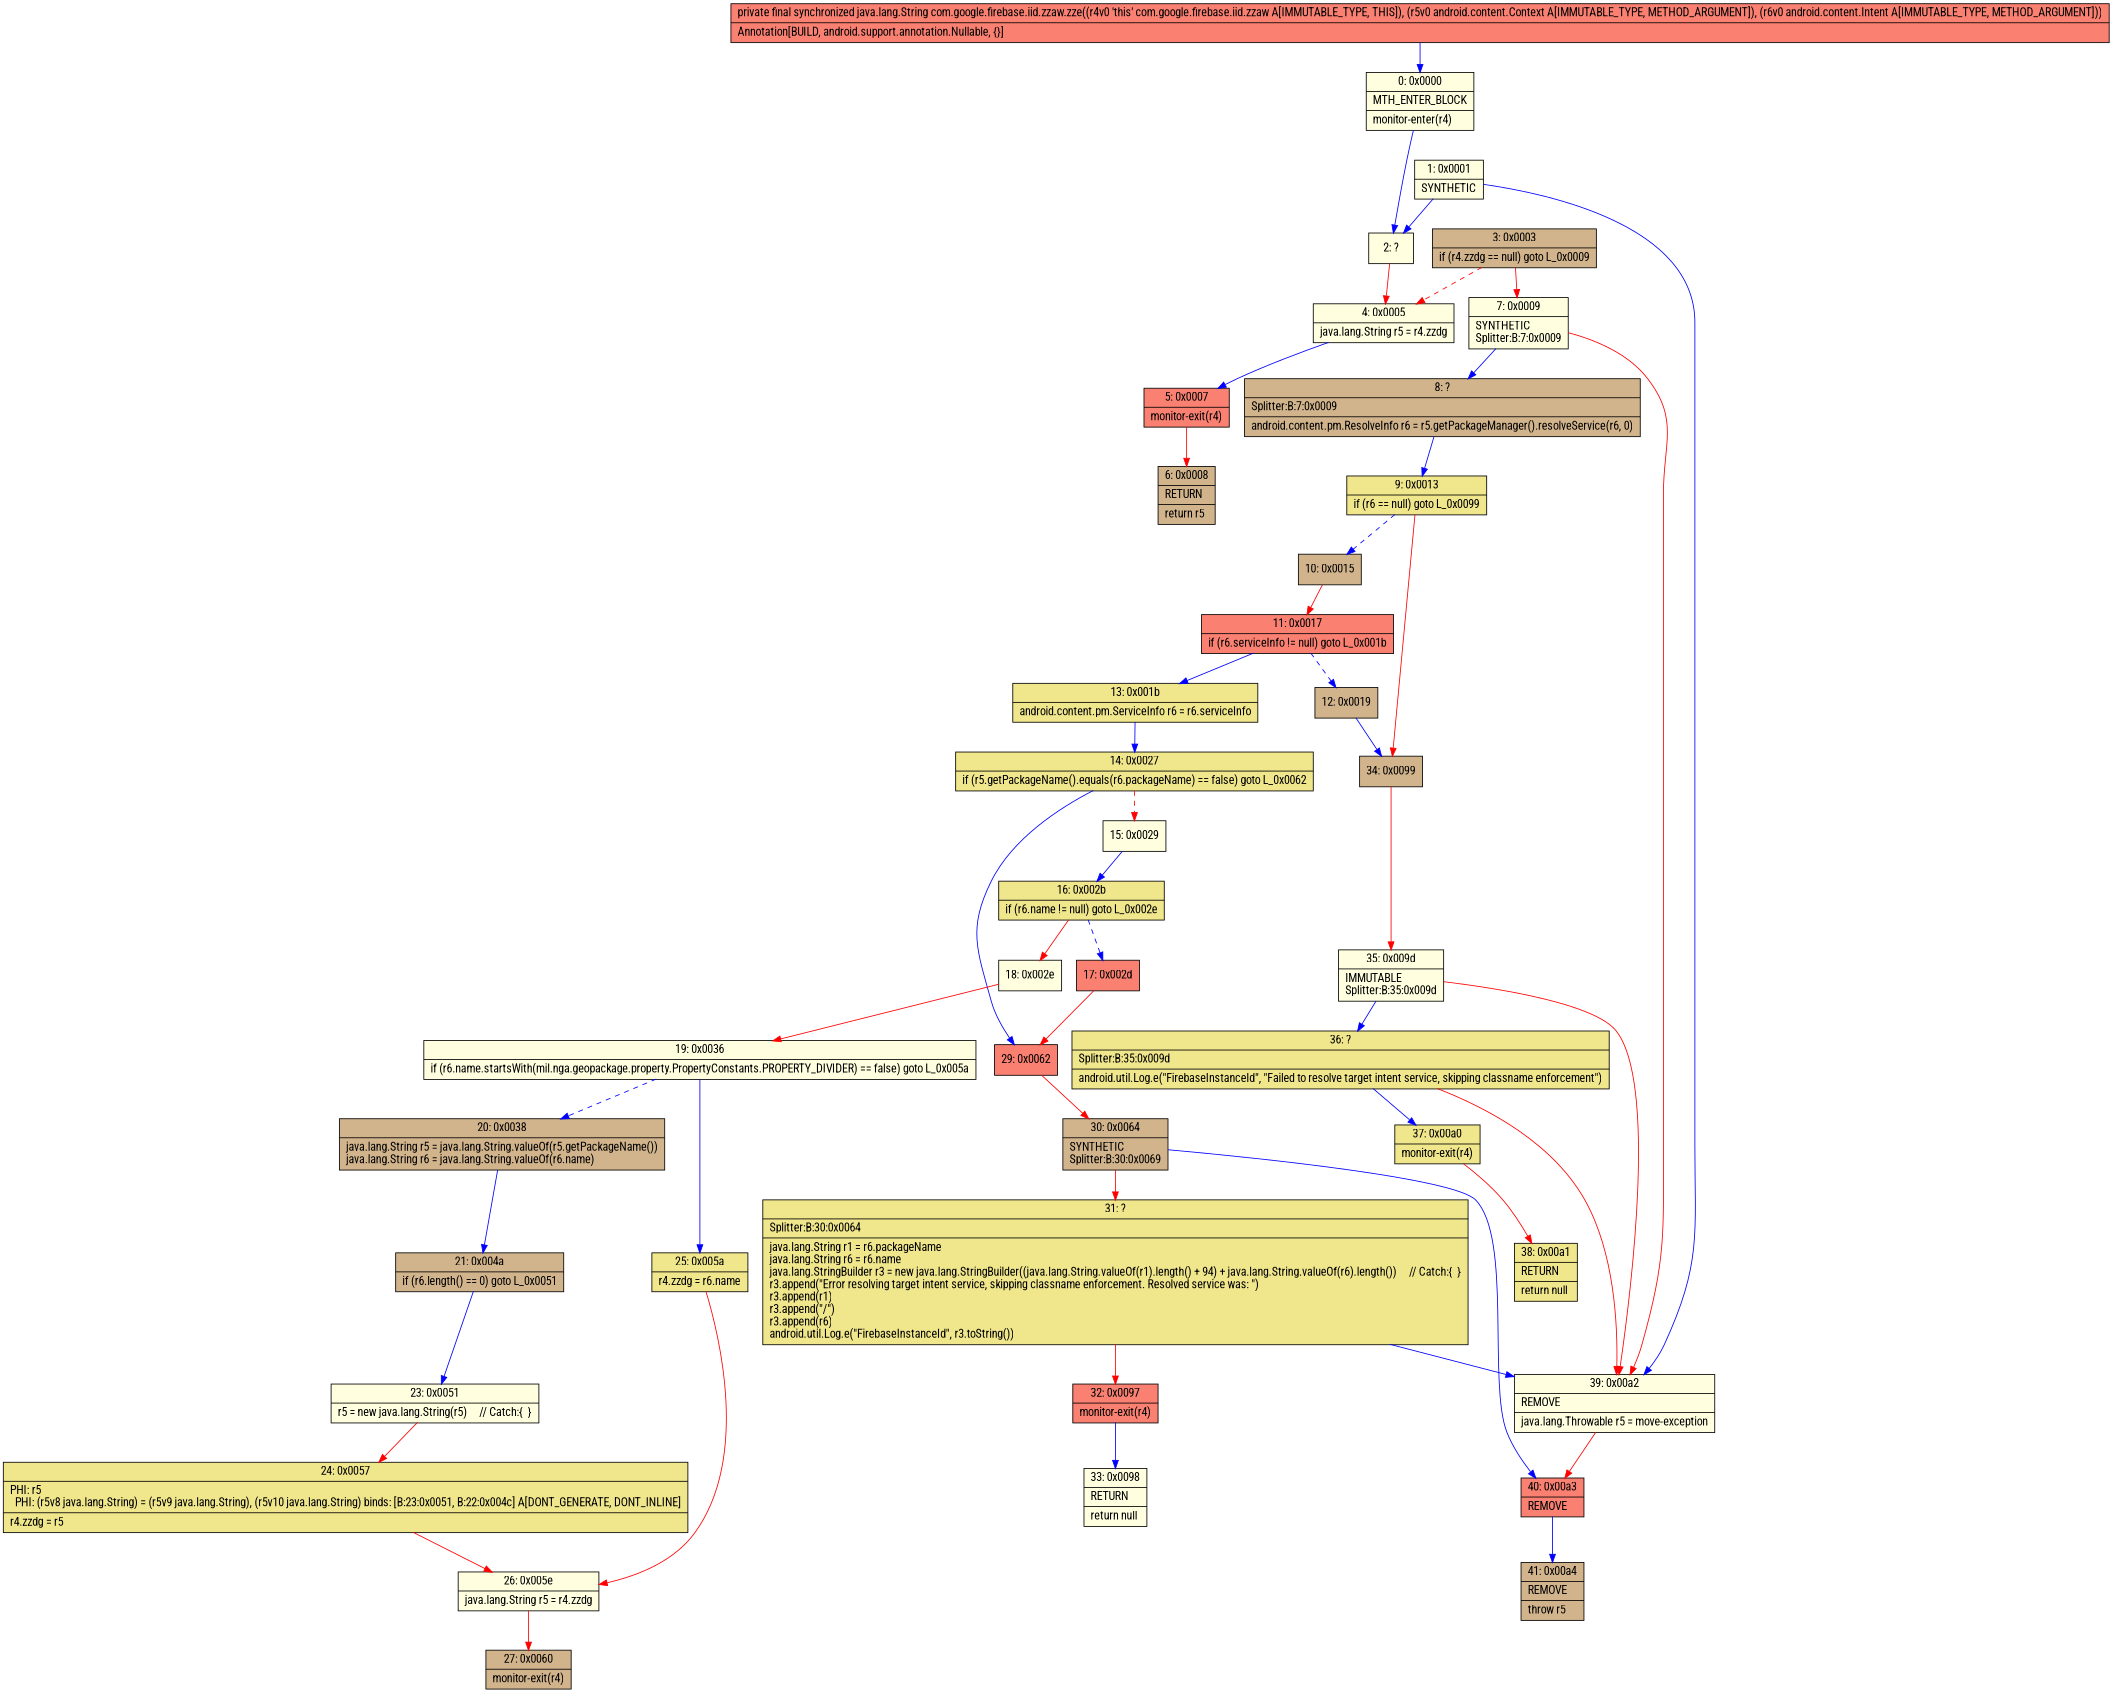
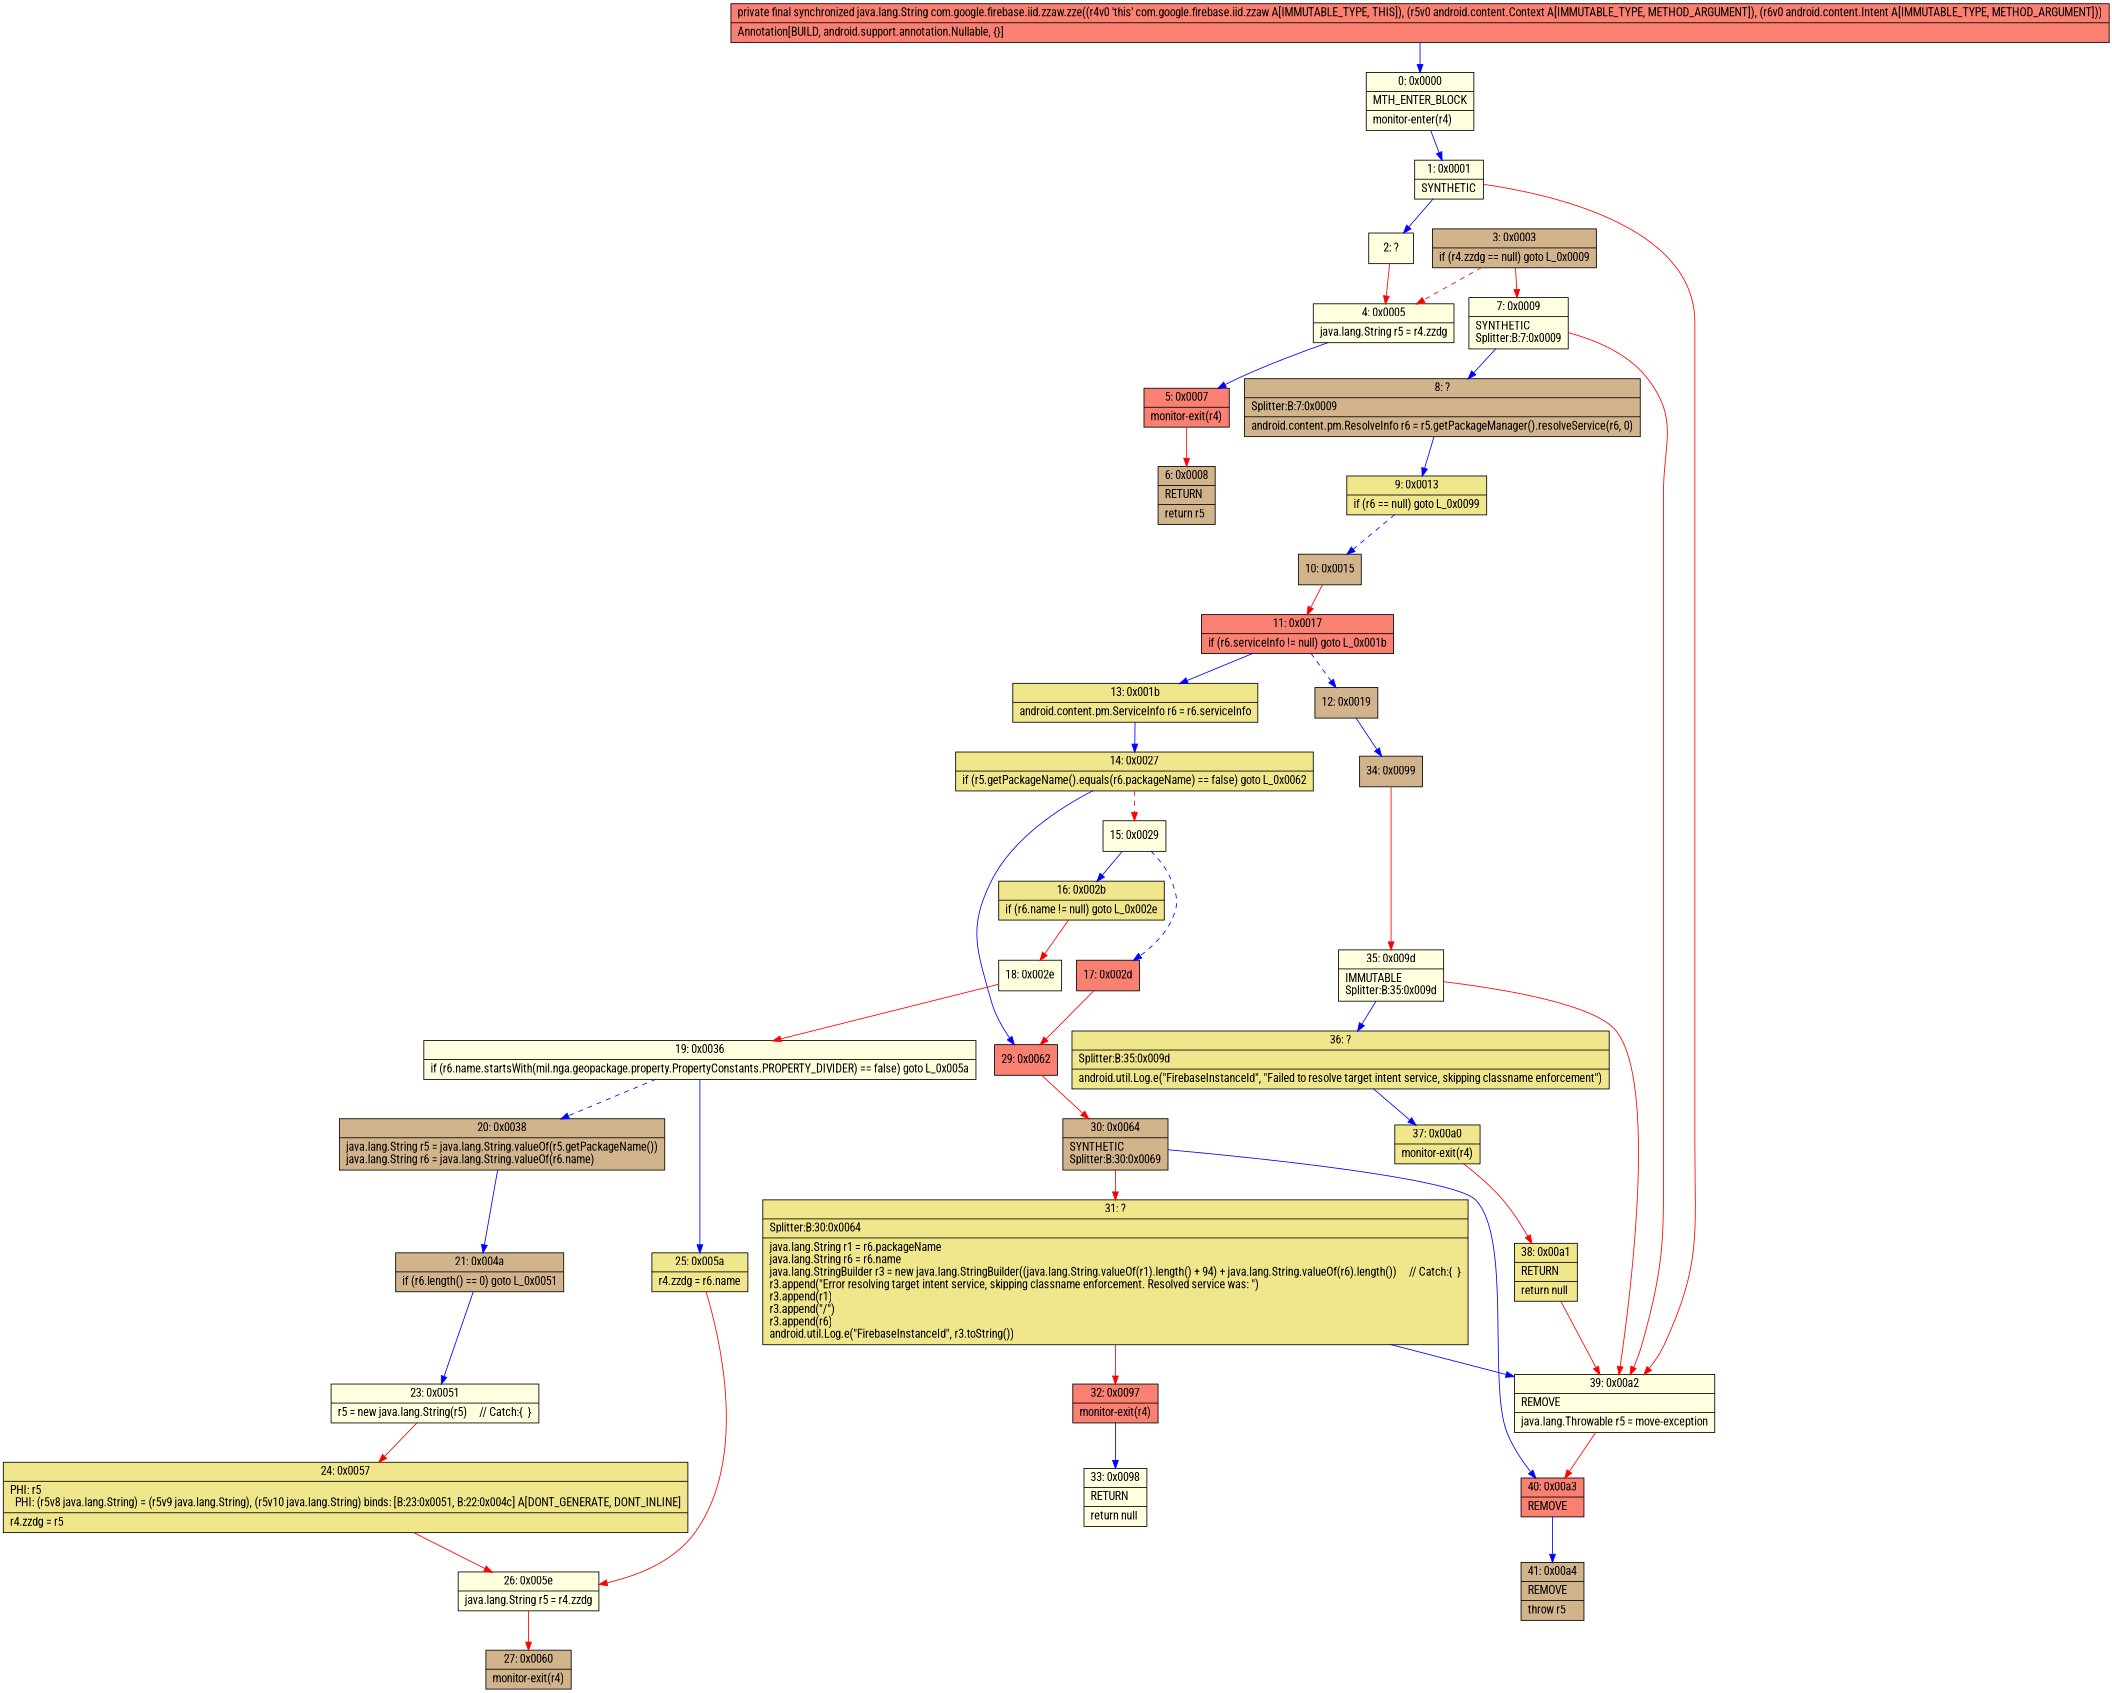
edge "0: 0x0000" -> "2: ?": now "0: 0x0000" -> "1: 0x0001"
edge "9: 0x0013" -> "34: 0x0099": removed
edge "1: 0x0001" -> "39: 0x00a2": color blue -> red
edge "16: 0x002b" -> "17: 0x002d": now "15: 0x0029" -> "17: 0x002d"
edge "36: ?" -> "39: 0x00a2": now "38: 0x00a1" -> "39: 0x00a2"
